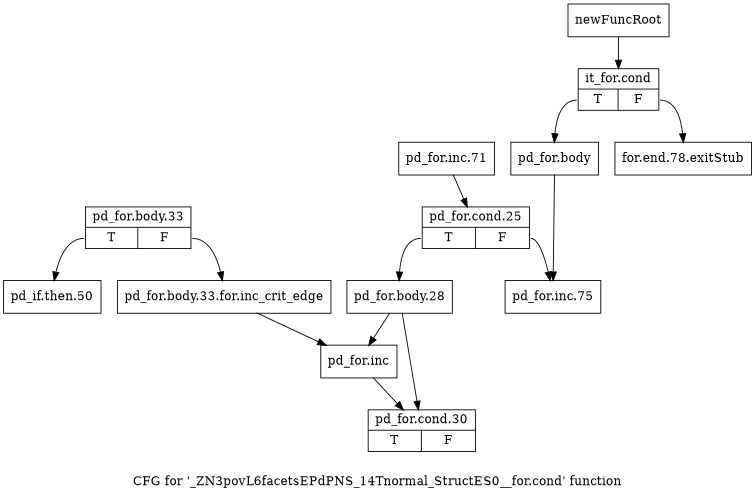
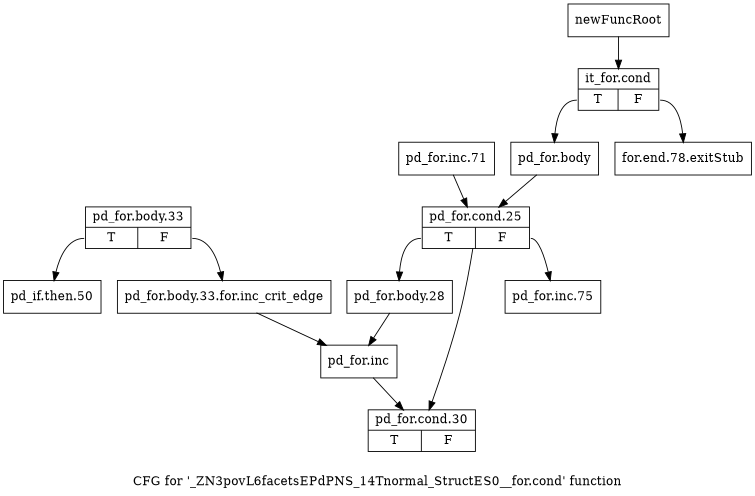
edge "pd_for.body" -> "pd_for.inc.75": now "pd_for.body" -> "pd_for.cond.25"
edge "pd_for.body.28" -> "pd_for.cond.30": now "pd_for.cond.25" -> "pd_for.cond.30"
